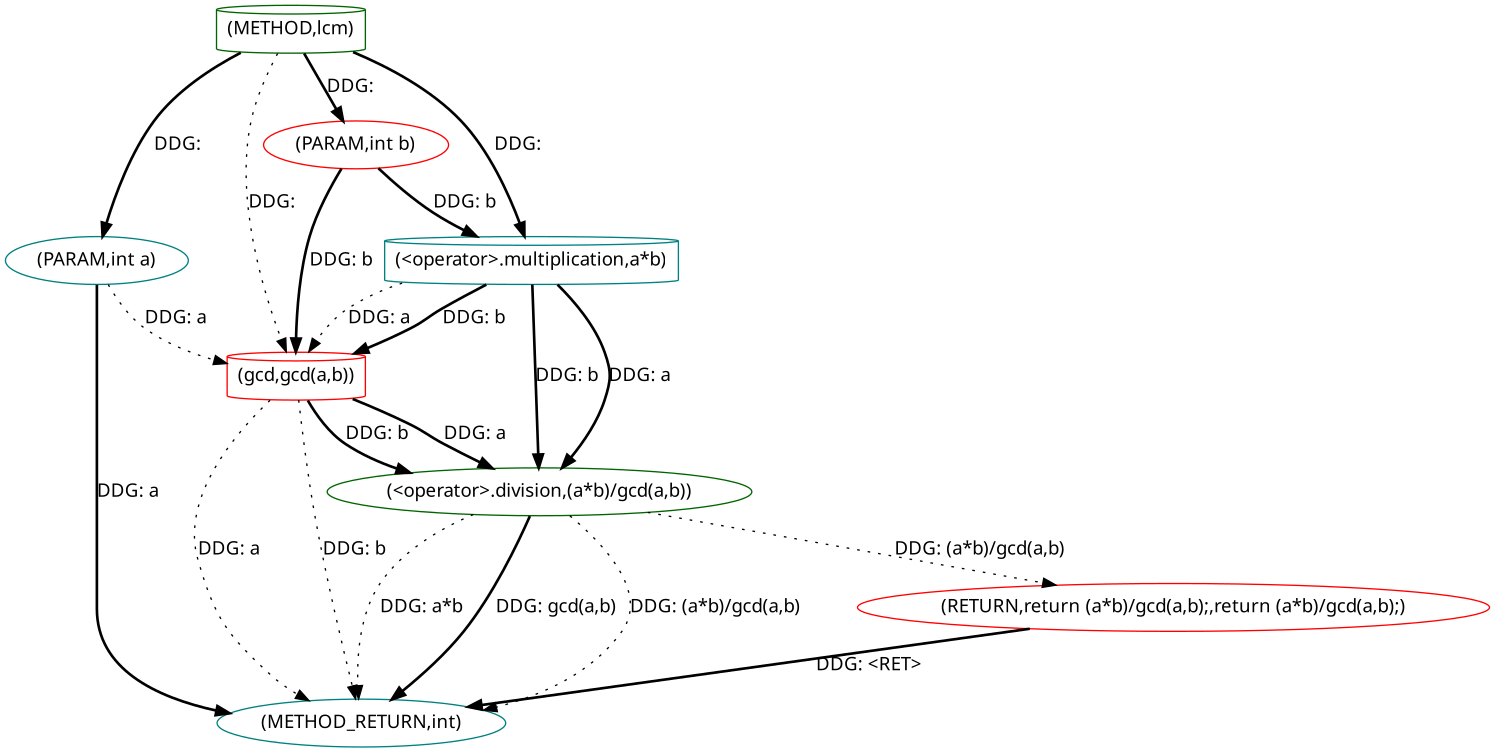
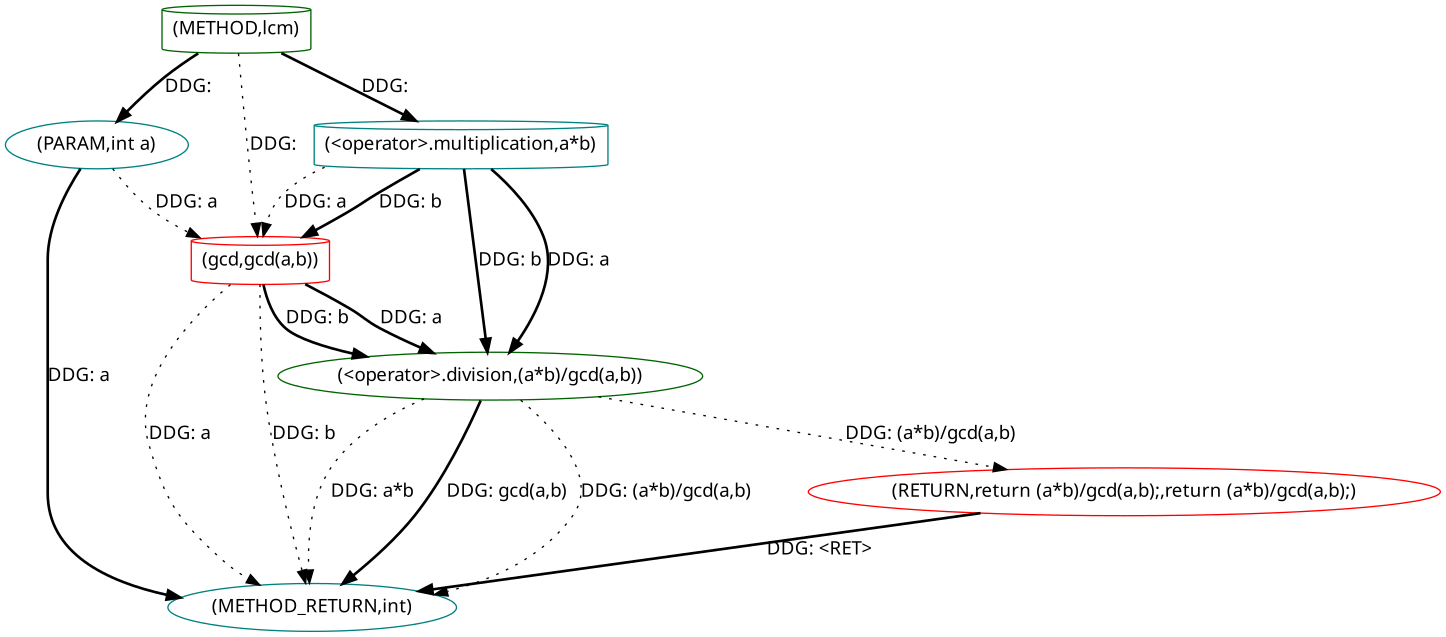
node "(PARAM,int b)": removed
